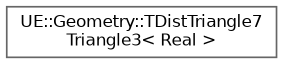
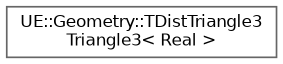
node "UE::Geometry::TDistTriangle7 Triangle3< Real >": label "UE::Geometry::TDistTriangle7 Triangle3< Real >" -> "UE::Geometry::TDistTriangle3 Triangle3< Real >"
